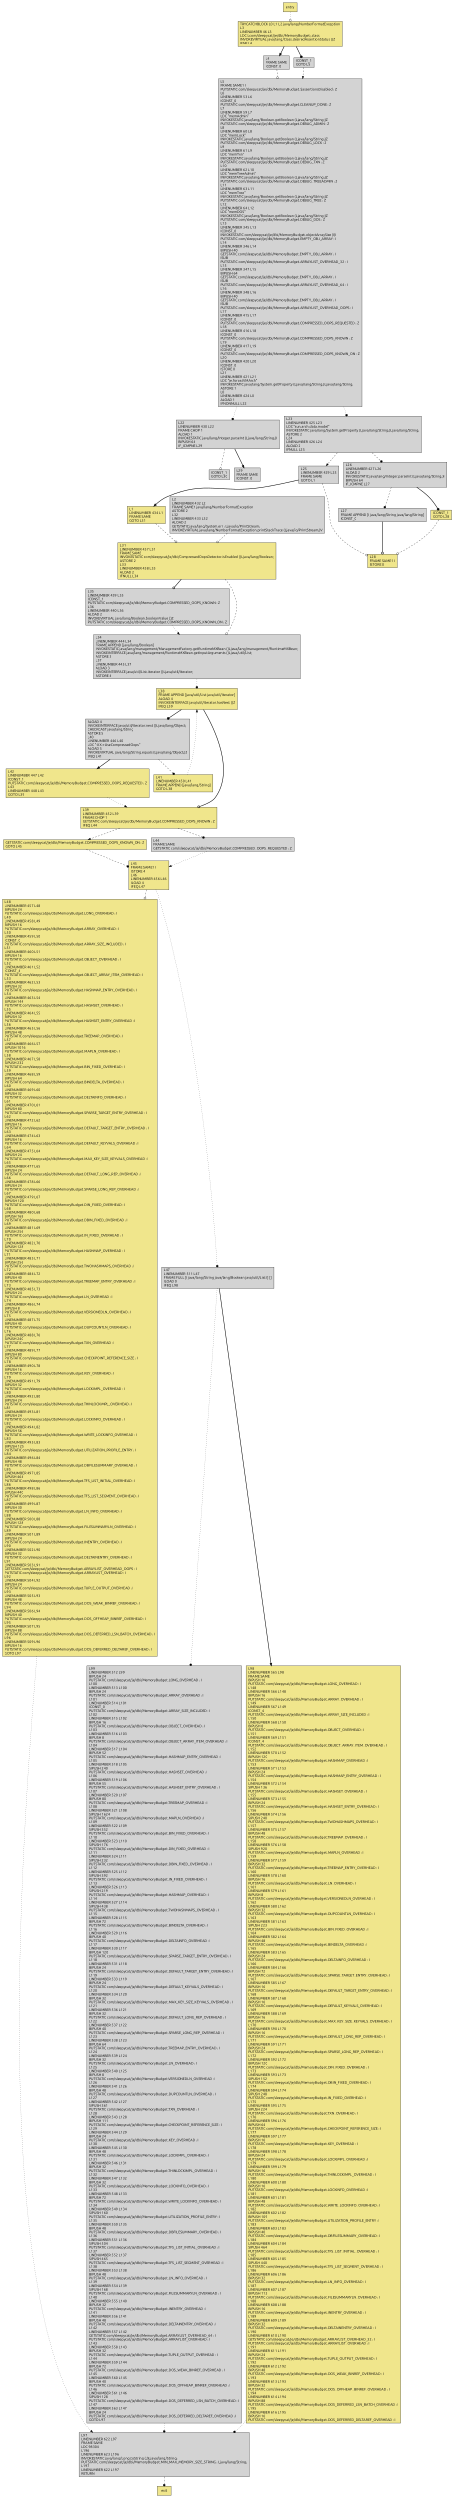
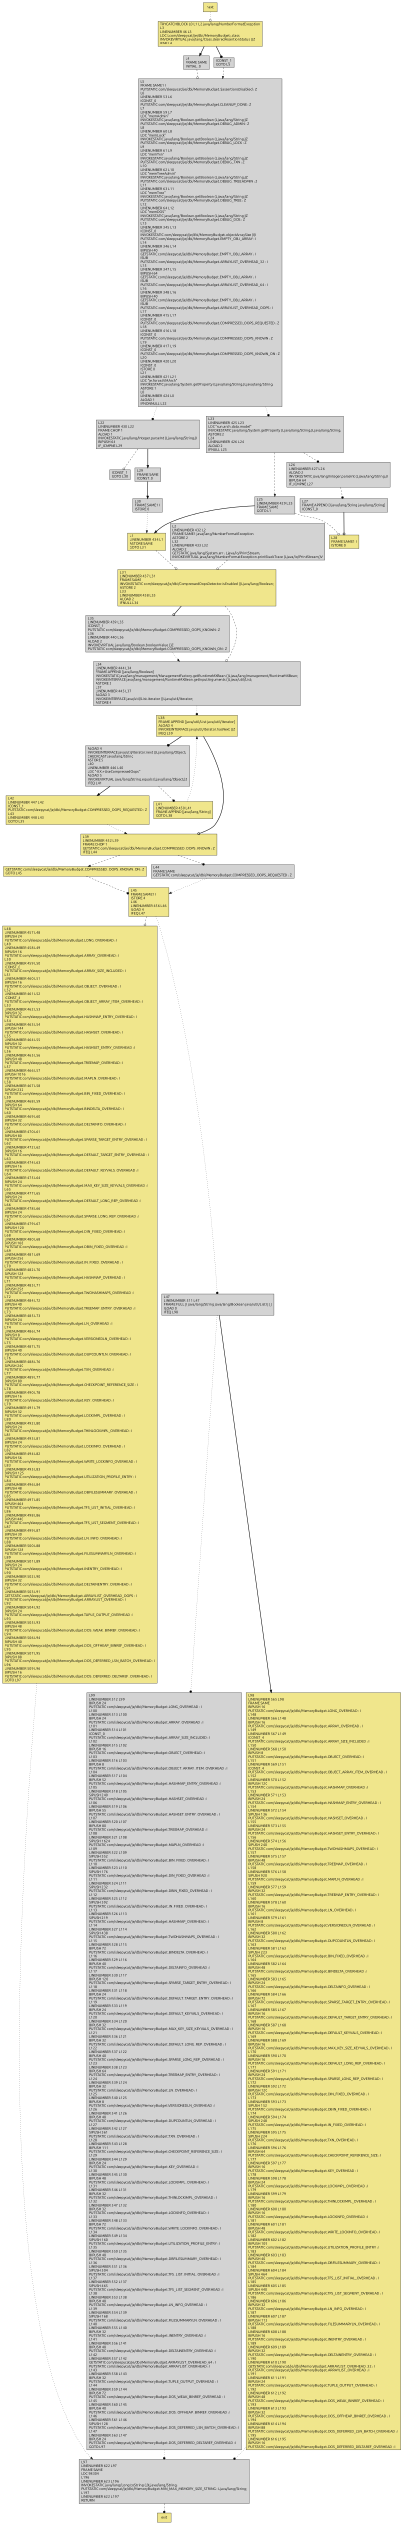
node "entry": label "entry" -> "next"
node "L4 FRAME SAME ICONST_0": label "L4 FRAME SAME ICONST_0" -> "L4 FRAME SAME INITIAL_0"
node "L30 FRAME SAME1 I ISTORE 0": added
node "L1 LINENUMBER 434 L1 FRAME SAME GOTO L31": label "L1 LINENUMBER 434 L1 FRAME SAME GOTO L31" -> "L1 LINENUMBER 434 L1 ASTORE SAME GOTO L31"
node "ICONST_1 GOTO L28": removed
